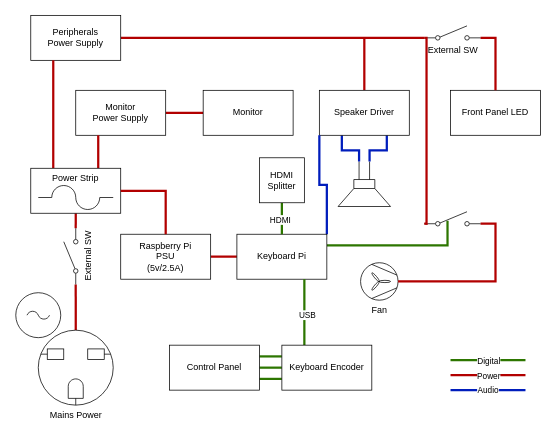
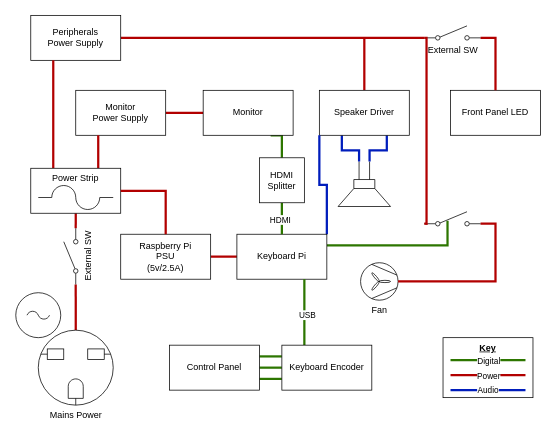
edge "Monitor" -- "HDMI Splitter": added
node "Key": added
